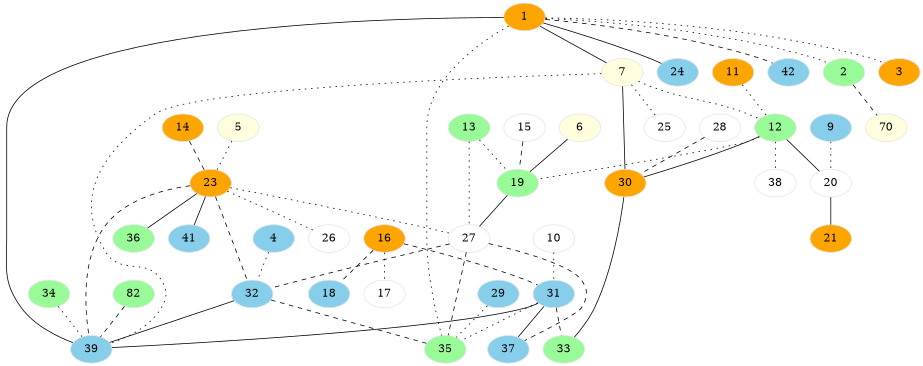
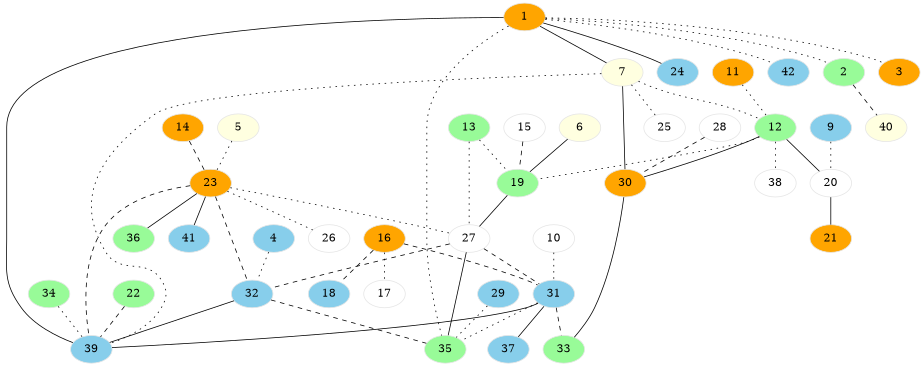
edge "1" -- "42": style dashed -> dotted
node "70": label "70" -> "40"
edge "27" -- "37": now "27" -- "31"
node "82": label "82" -> "22"
edge "27" -- "35": style dashed -> solid
